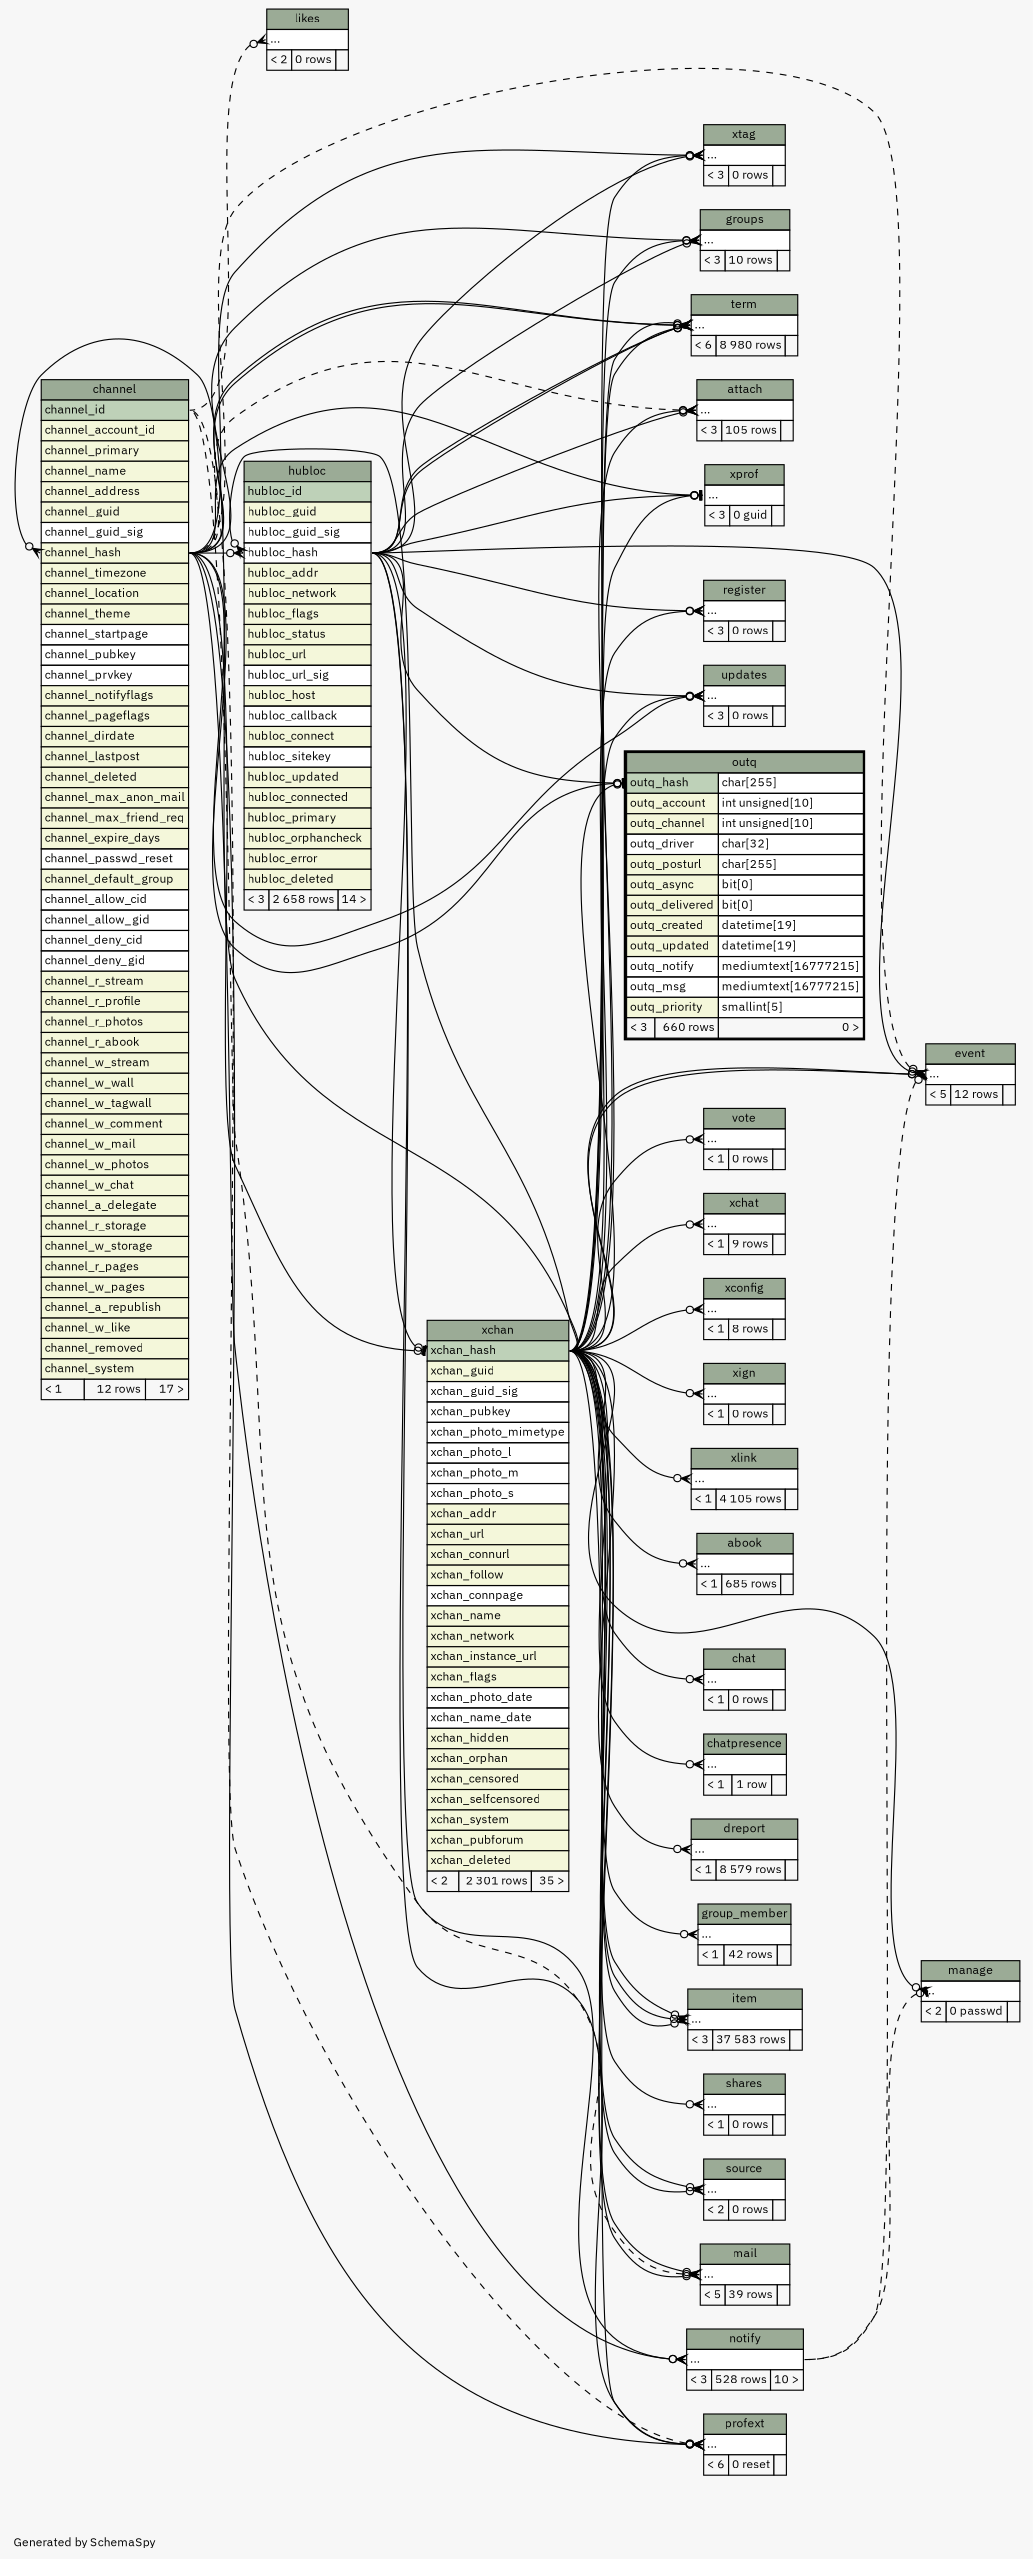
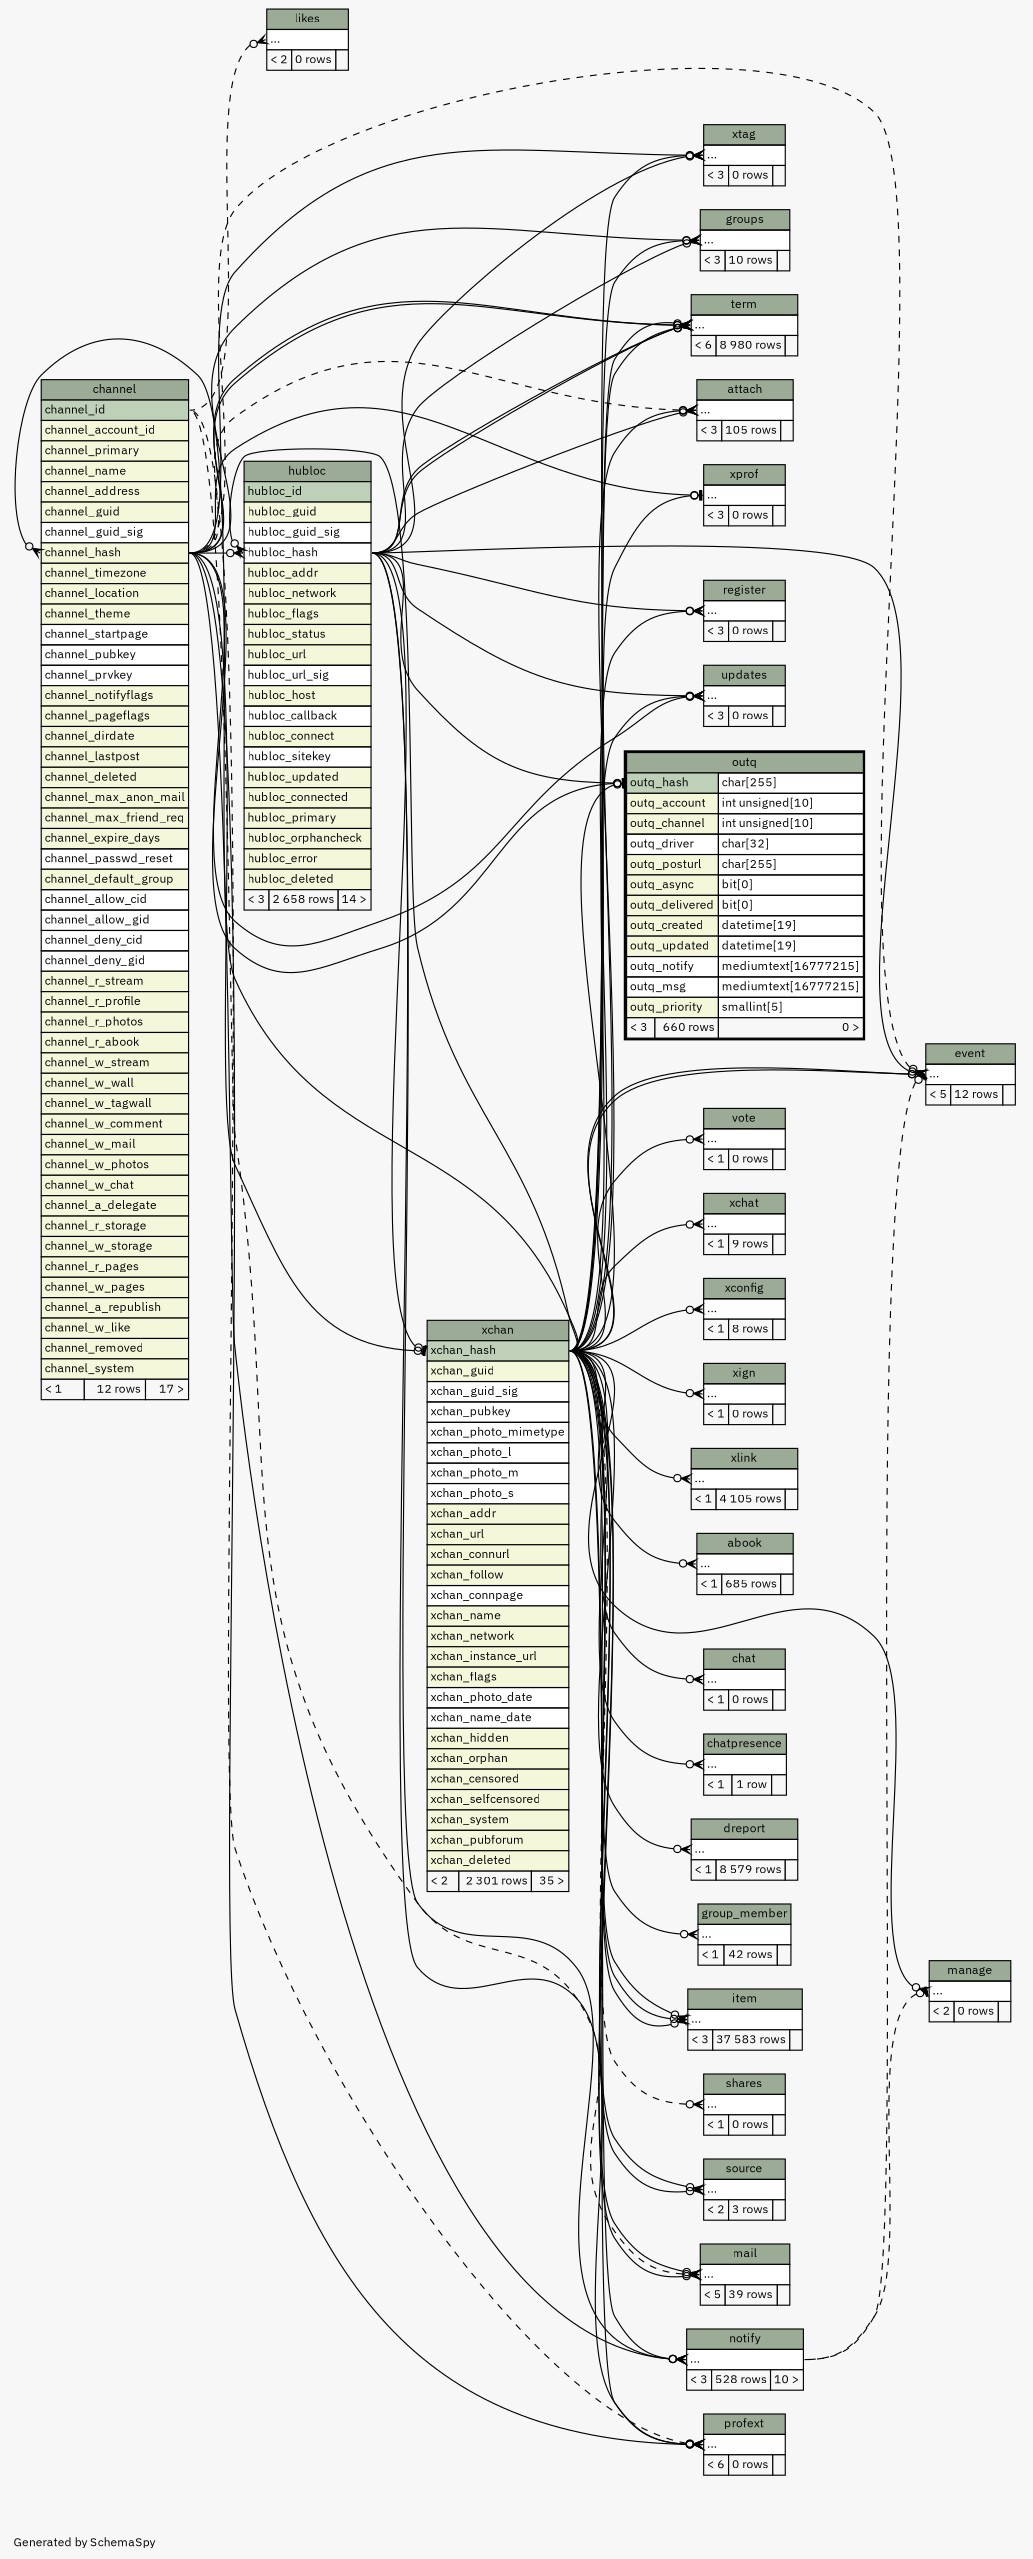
node "xprof": text "0 guid" -> "0 rows"
edge "hubloc" -> "xprof": removed
edge "xchan" -> "shares": style solid -> dashed
edge "xchan" -> "notify": added
node "manage": text "0 passwd" -> "0 rows"
node "source": text "0 rows" -> "3 rows"
node "profext": text "0 reset" -> "0 rows"
